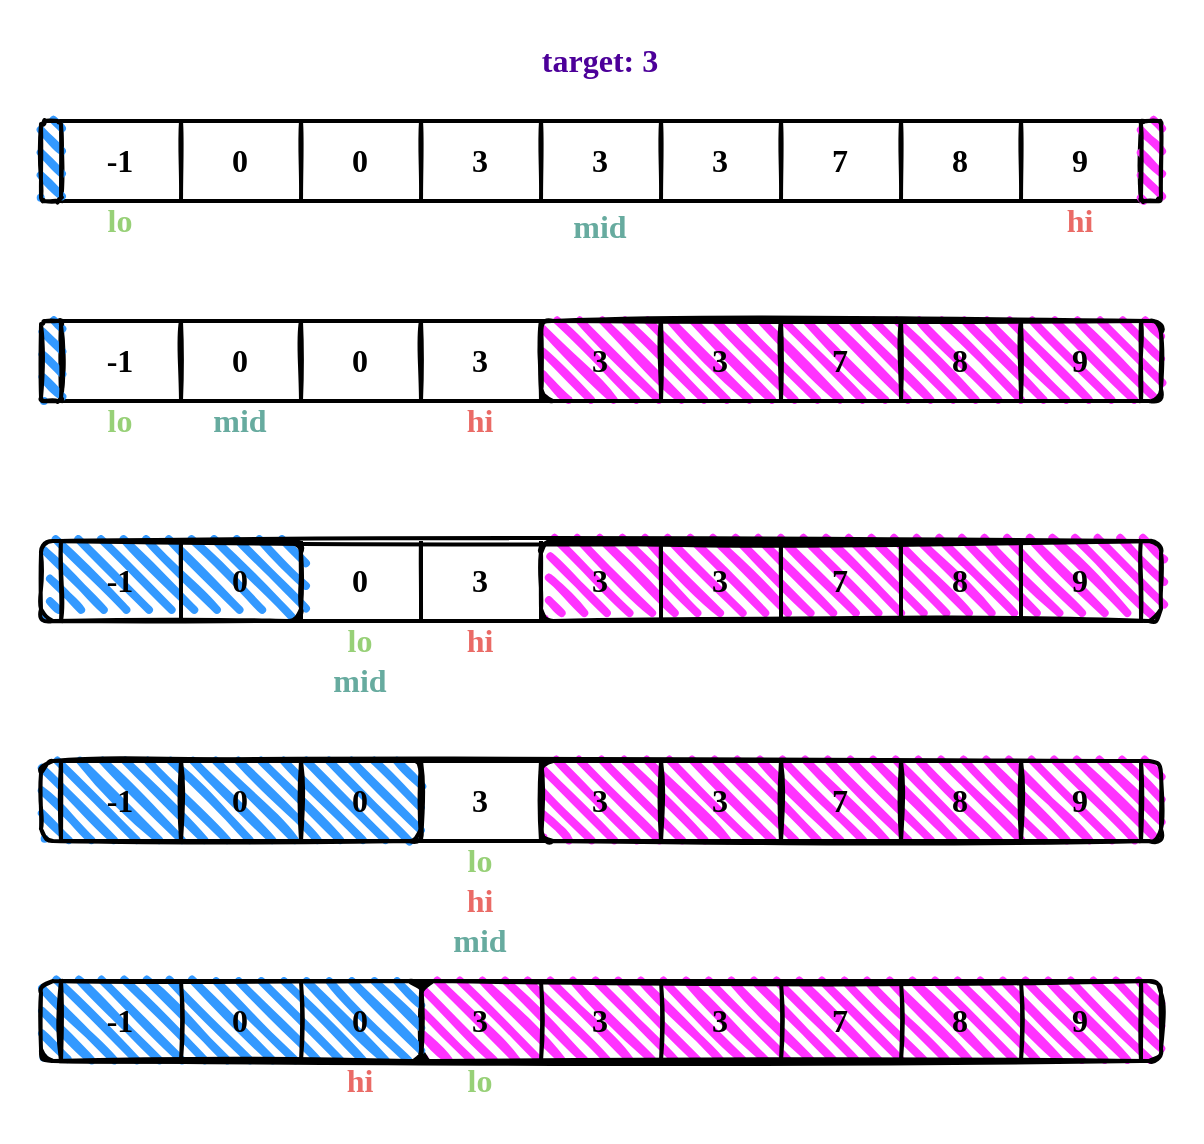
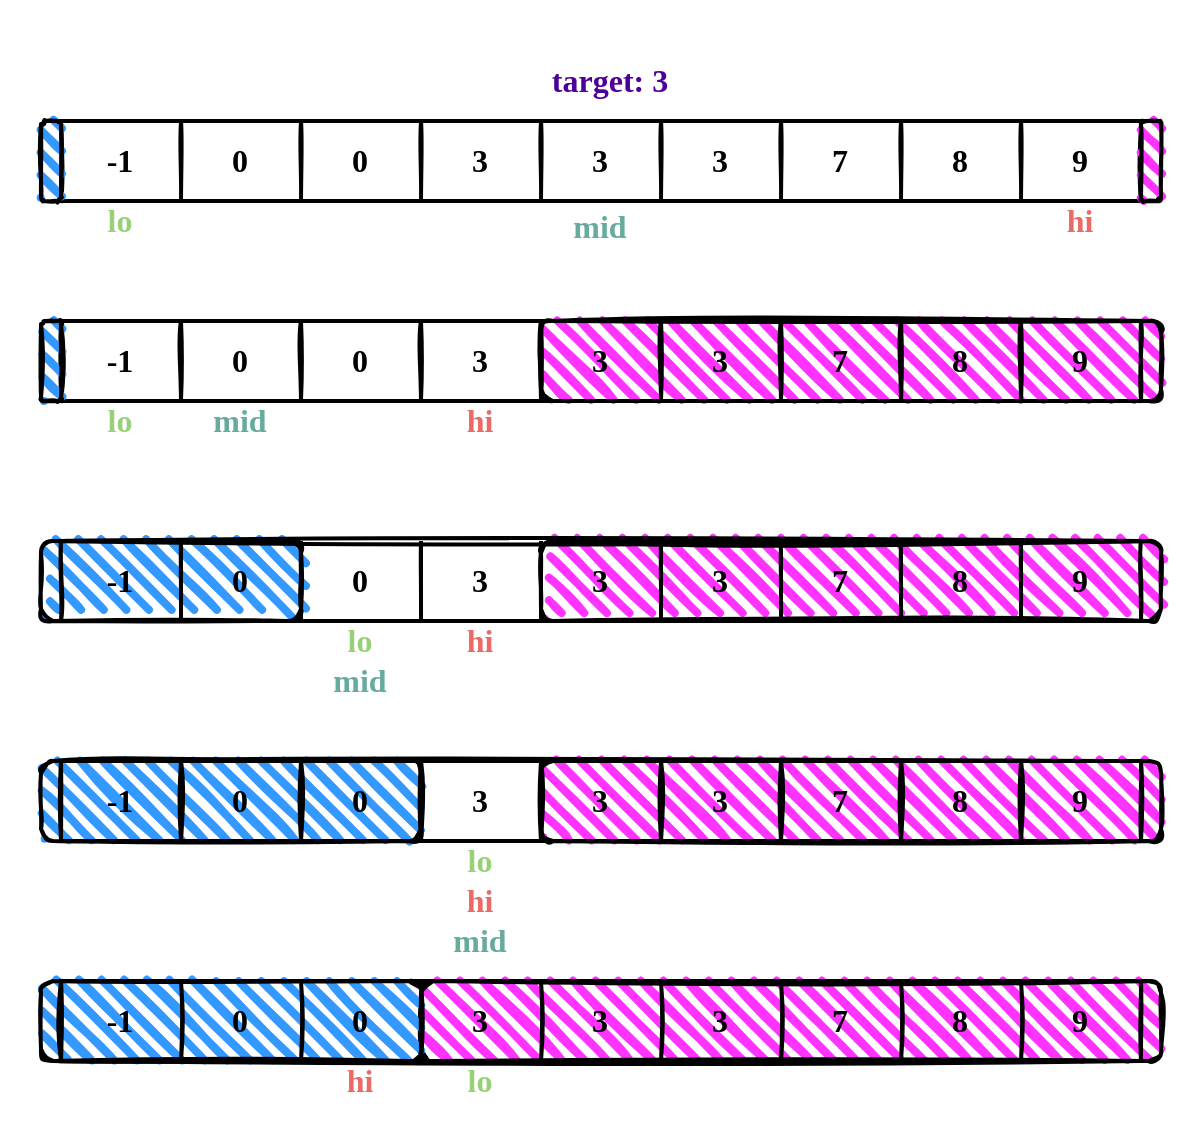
node "target: 3": moved (601, 61) -> (611, 81)
